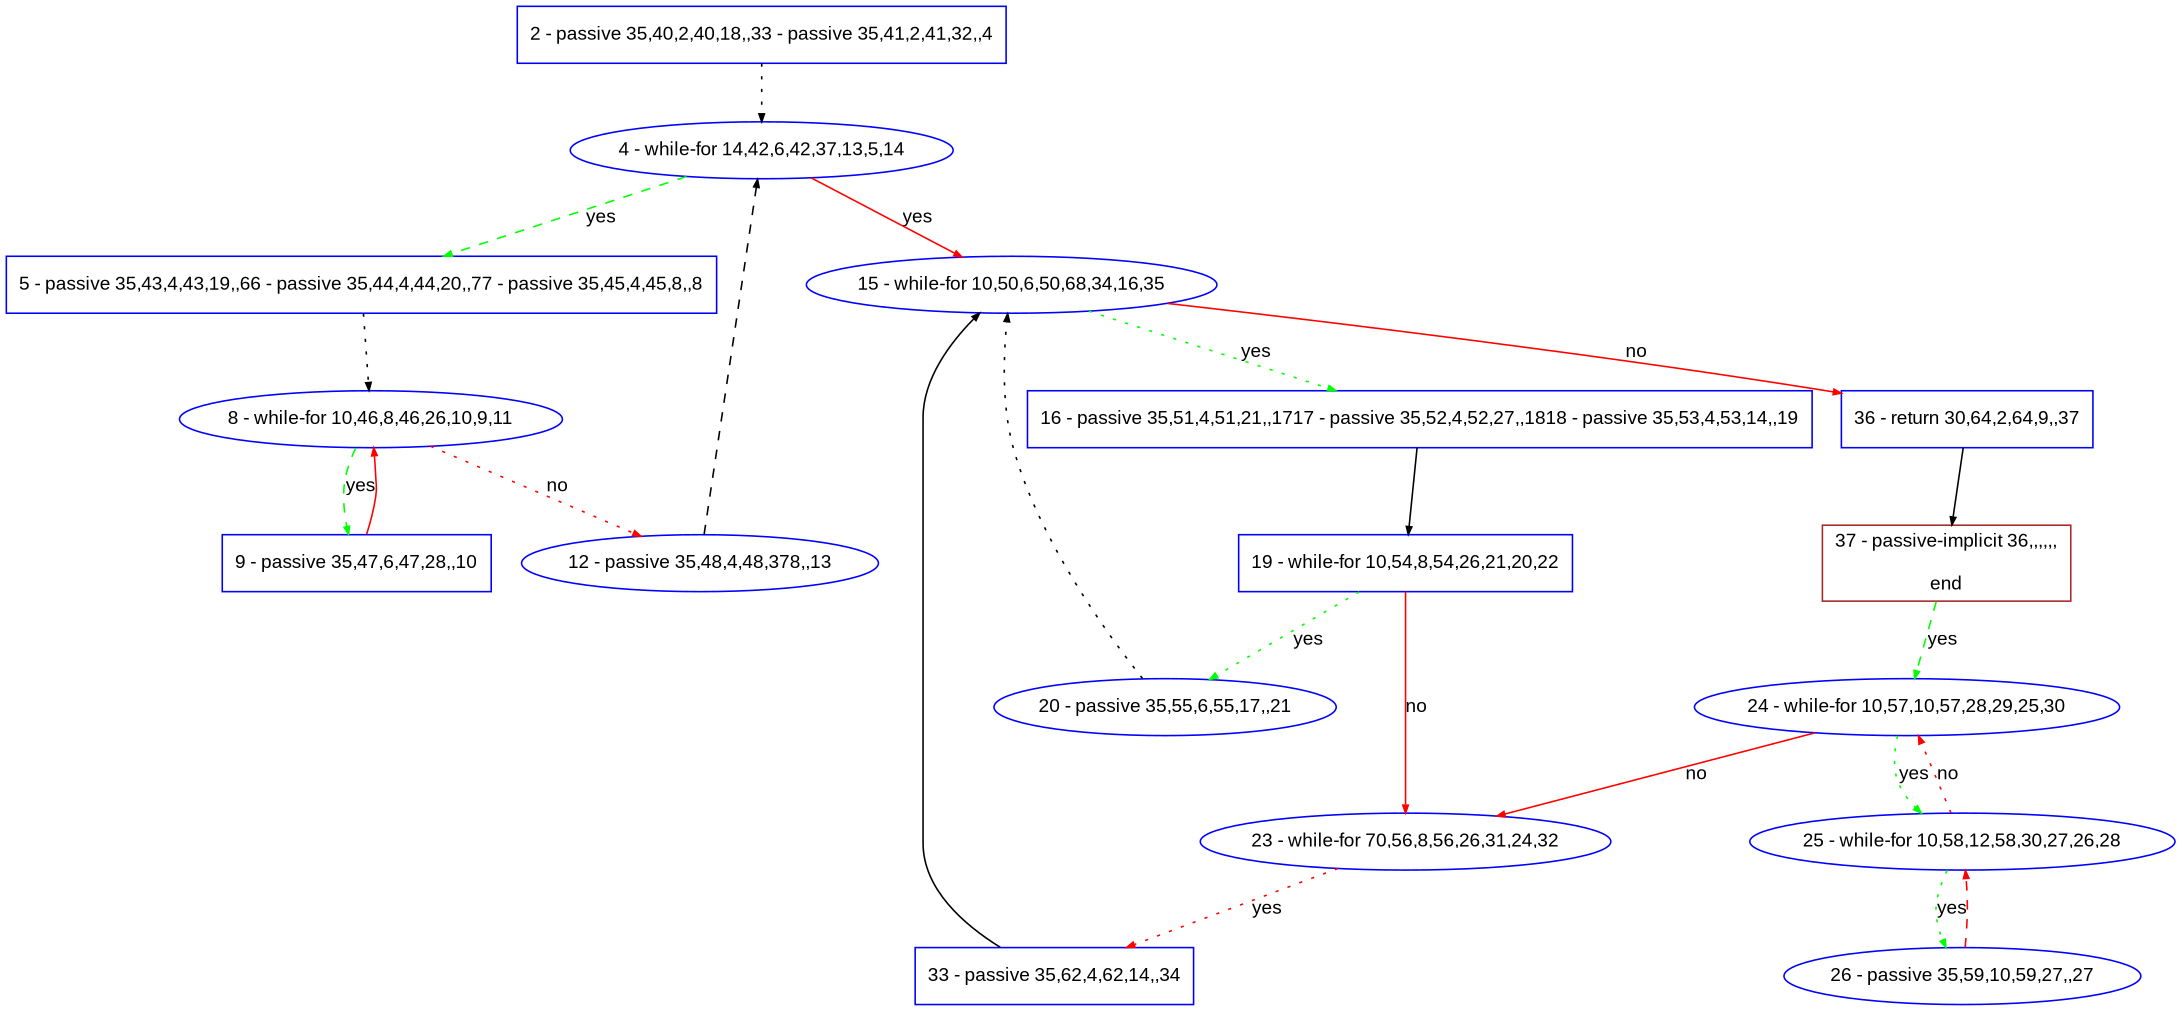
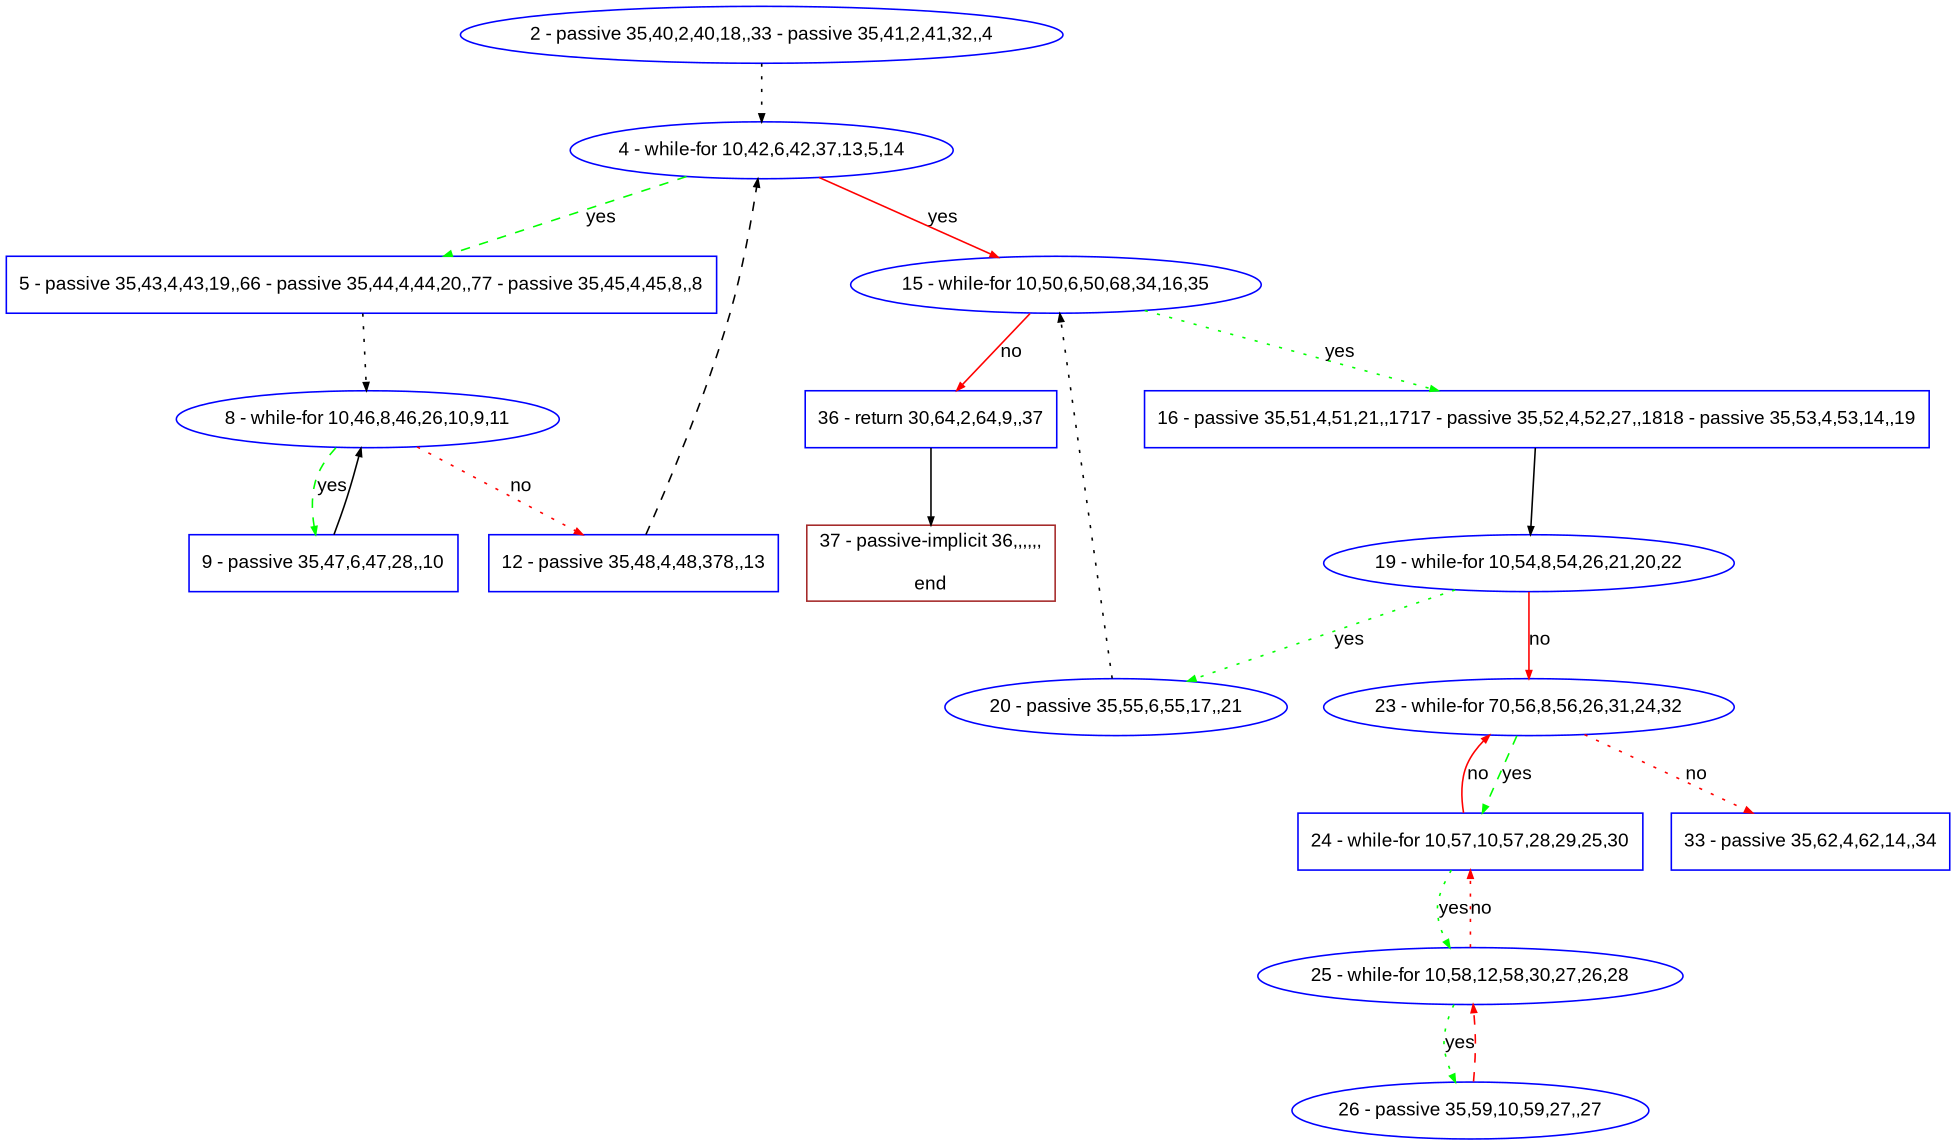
node "2 - passive 35,40,2,40,18,,33 - passive 35,41,2,41,32,,4": shape box -> ellipse
node "4 - while-for 14,42,6,42,37,13,5,14": label "4 - while-for 14,42,6,42,37,13,5,14" -> "4 - while-for 10,42,6,42,37,13,5,14"
edge "9 - passive 35,47,6,47,28,,10" -> "8 - while-for 10,46,8,46,26,10,9,11": color #ff0000 -> #000000
node "12 - passive 35,48,4,48,378,,13": shape ellipse -> box
node "19 - while-for 10,54,8,54,26,21,20,22": shape box -> ellipse
edge "37 - passive-implicit 36,,,,,, end" -> "24 - while-for 10,57,10,57,28,29,25,30": now "23 - while-for 70,56,8,56,26,31,24,32" -> "24 - while-for 10,57,10,57,28,29,25,30"
edge "33 - passive 35,62,4,62,14,,34" -> "15 - while-for 10,50,6,50,68,34,16,35": removed
node "24 - while-for 10,57,10,57,28,29,25,30": shape ellipse -> box
edge "23 - while-for 70,56,8,56,26,31,24,32" -> "33 - passive 35,62,4,62,14,,34": label "yes" -> "no"
